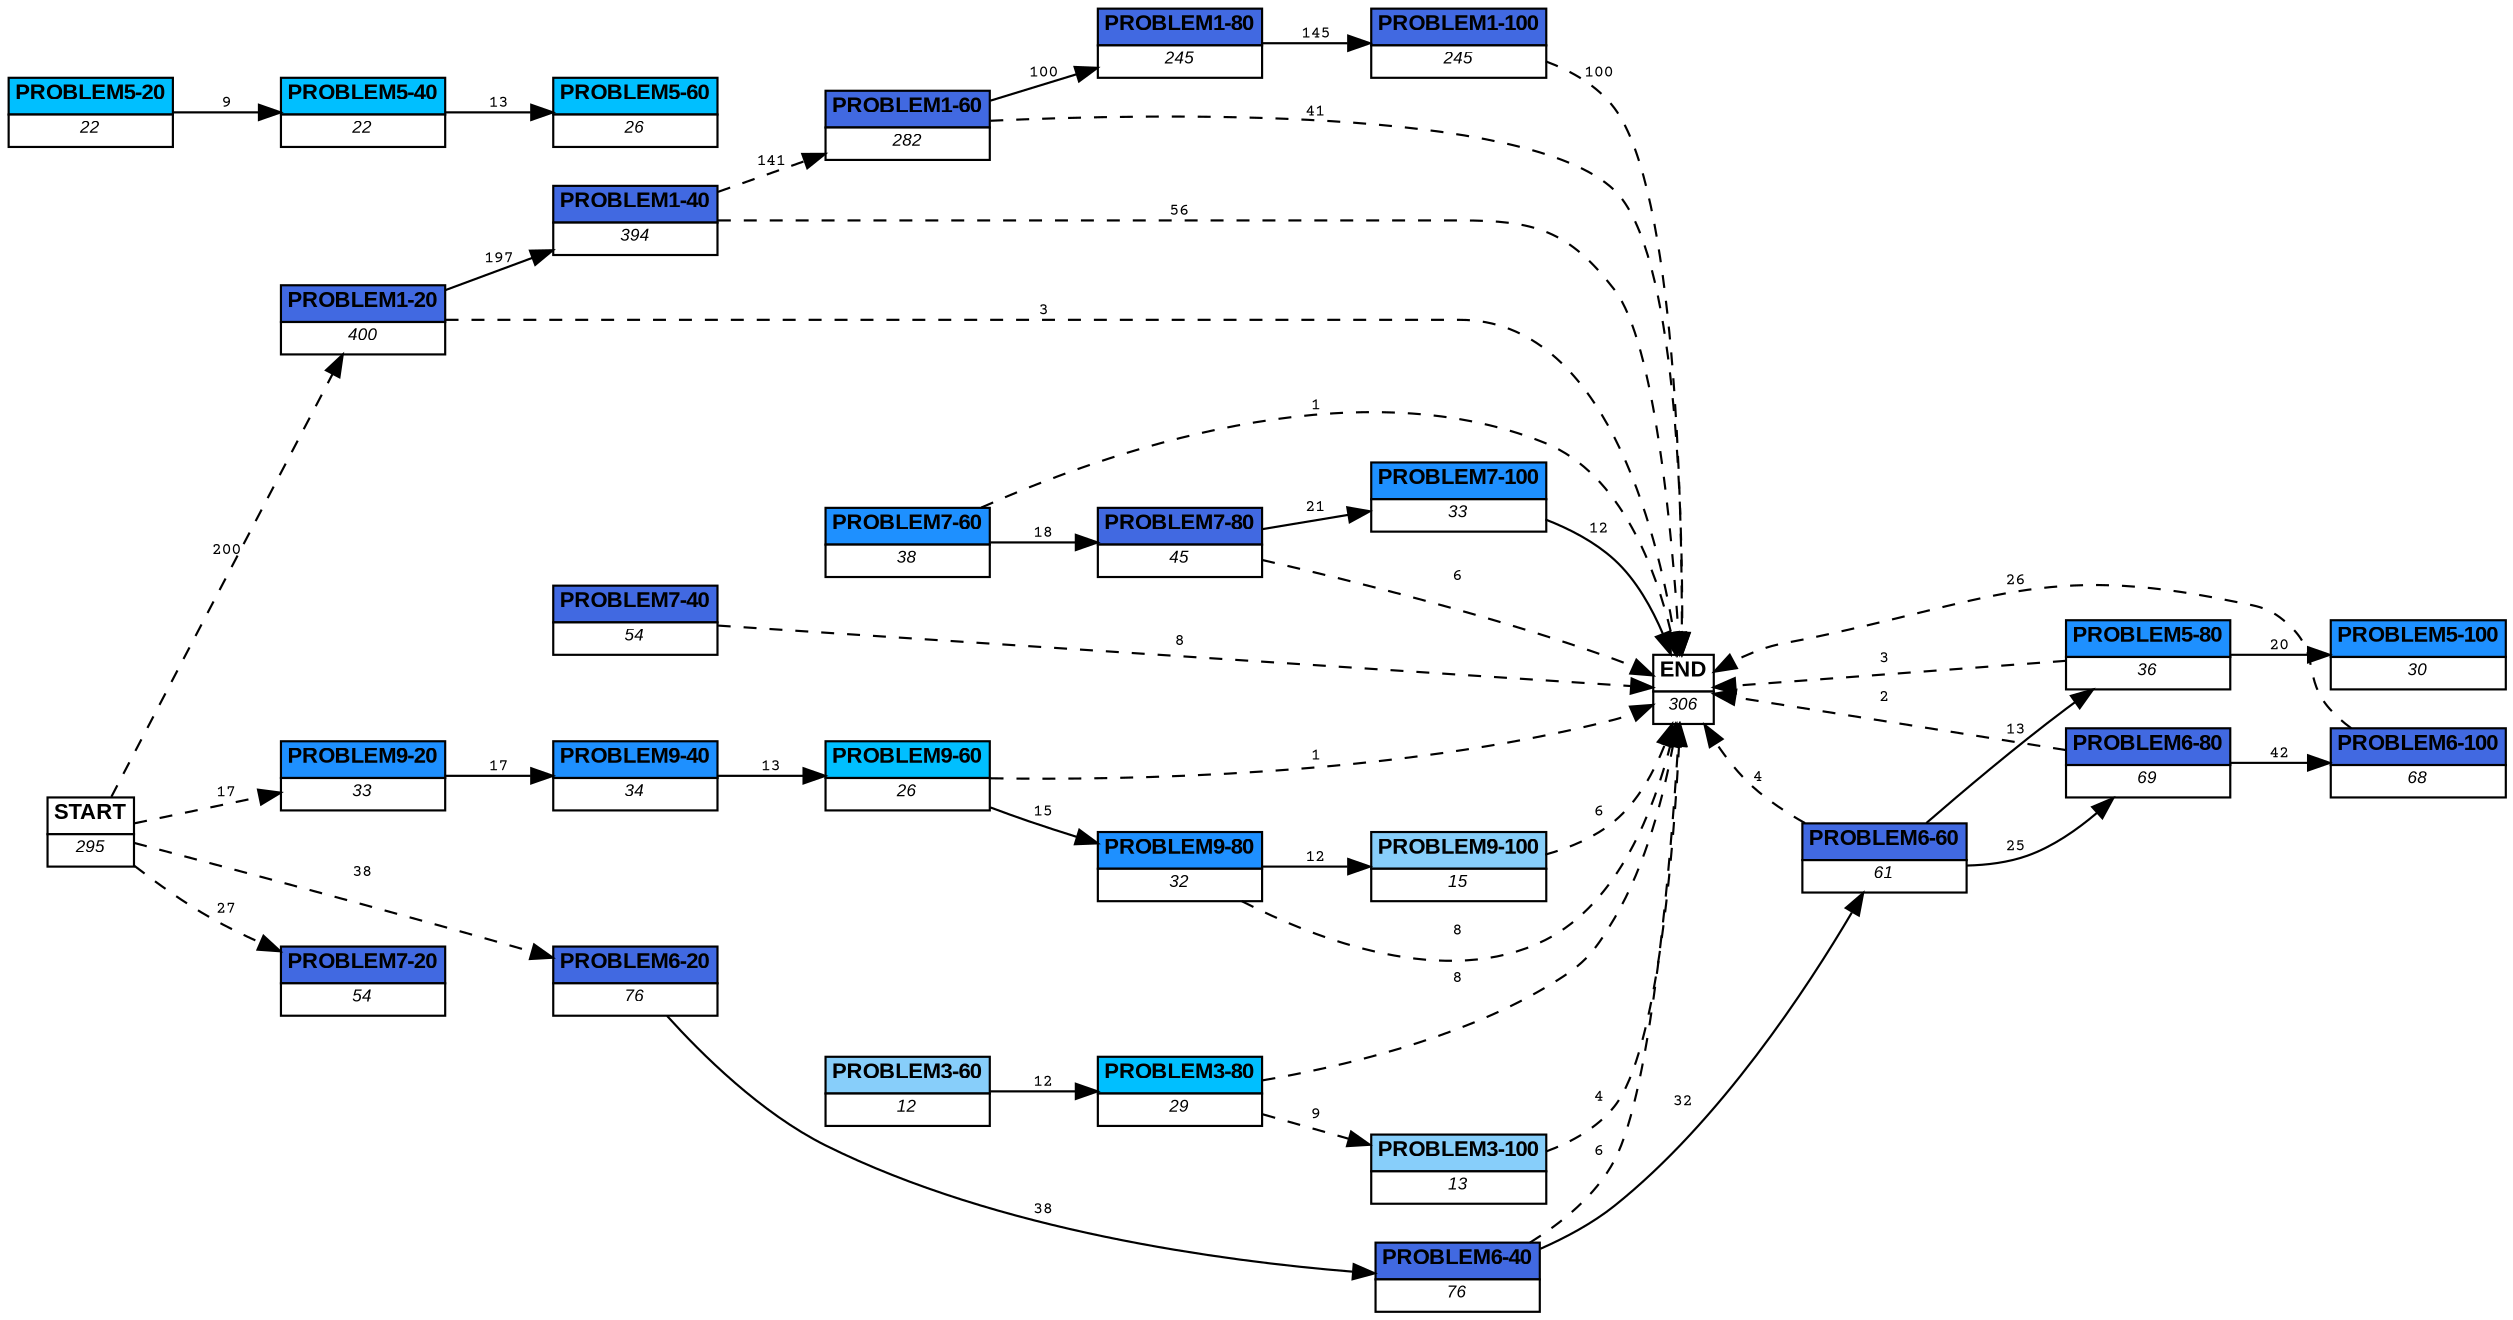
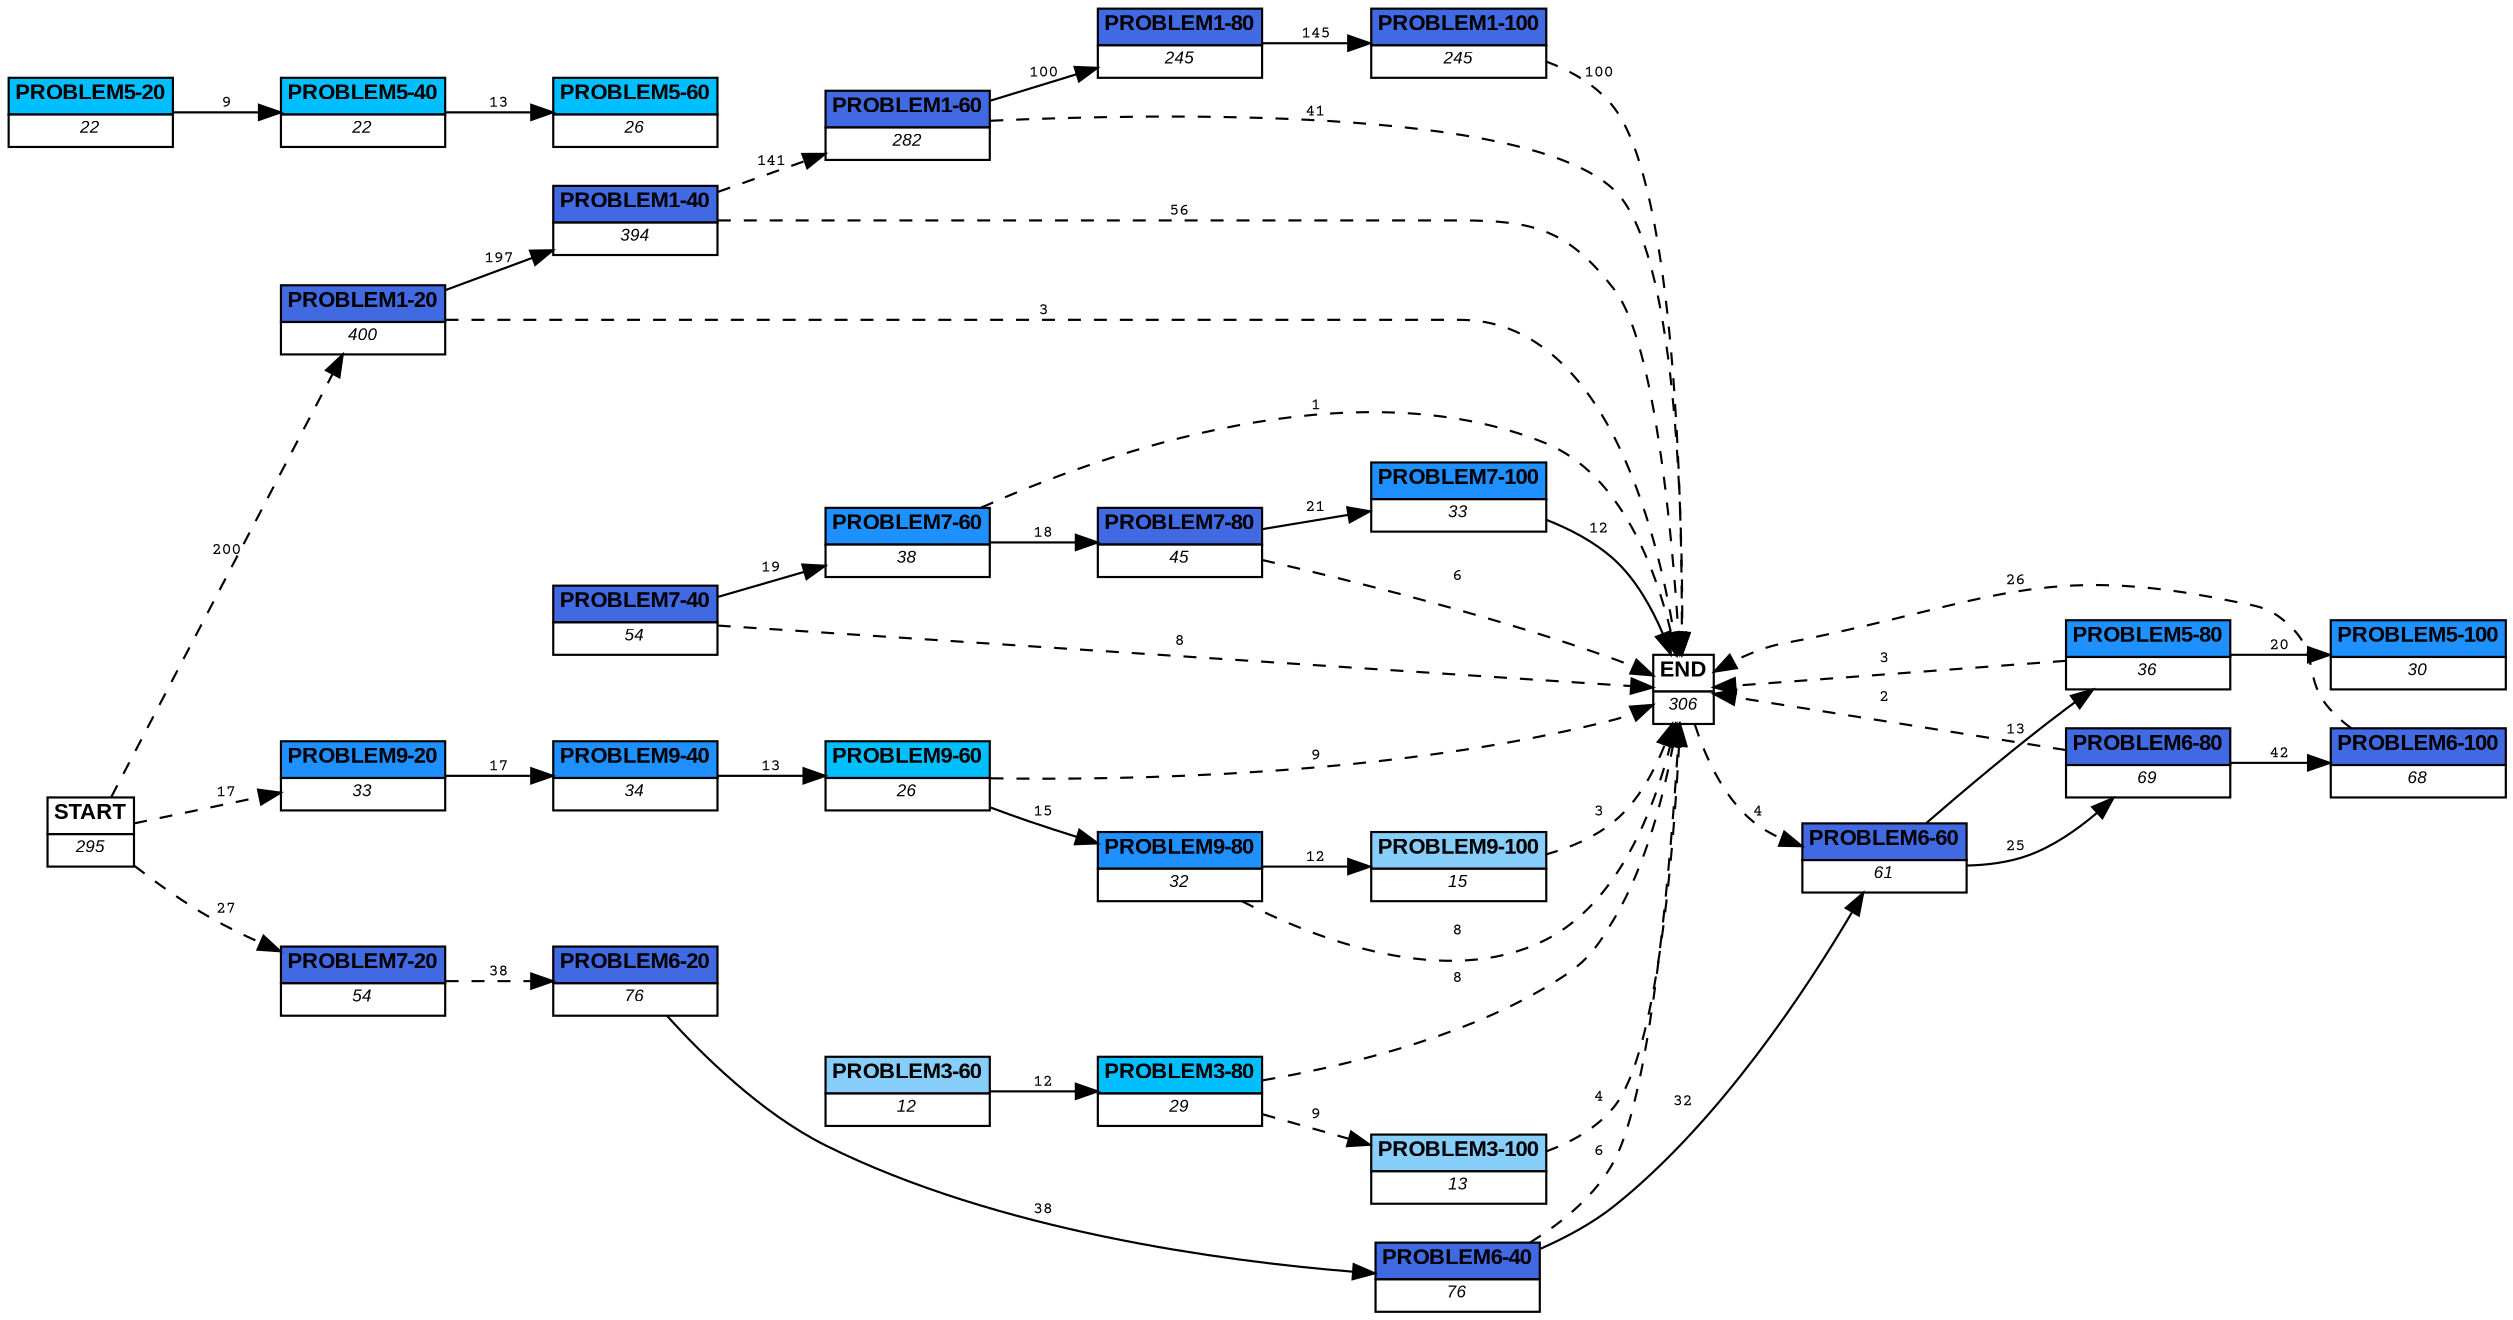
edge "PROBLEM7-40" -> "PROBLEM7-60": added, label "19"
edge "PROBLEM9-60" -> "END": label "1" -> "9"
edge "PROBLEM6-60" -> "END": reversed
edge "PROBLEM9-100" -> "END": label "6" -> "3"
edge "START" -> "PROBLEM6-20": now "PROBLEM7-20" -> "PROBLEM6-20"
